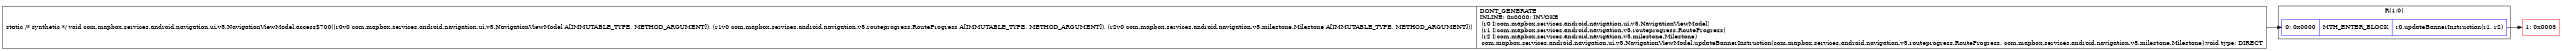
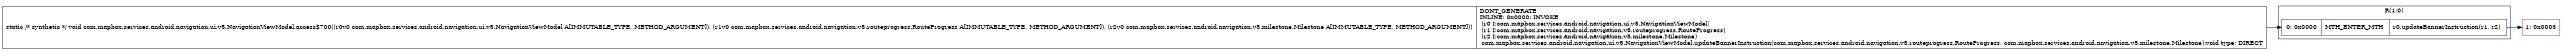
node "0: 0x0000": text "MTH_ENTER_BLOCK" -> "MTH_ENTER_MTH"
